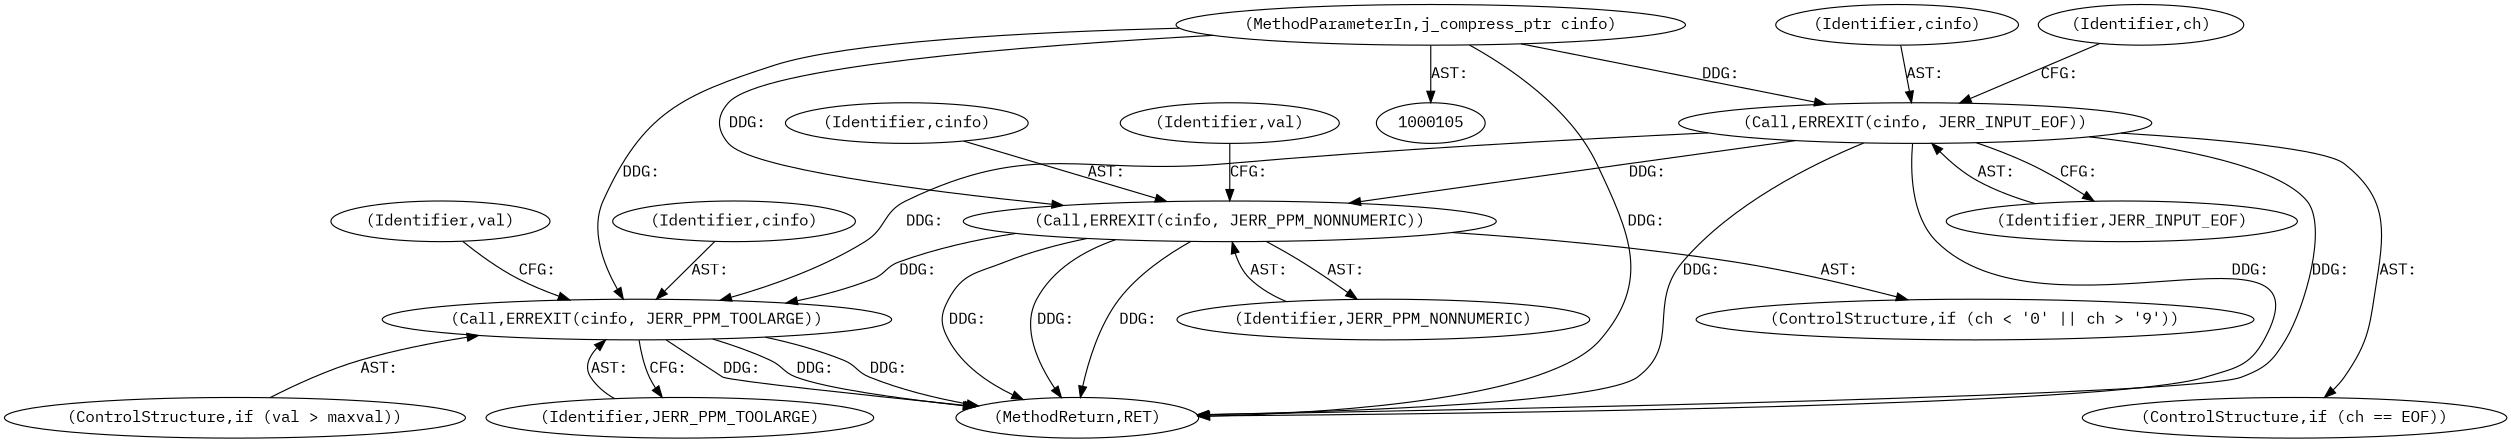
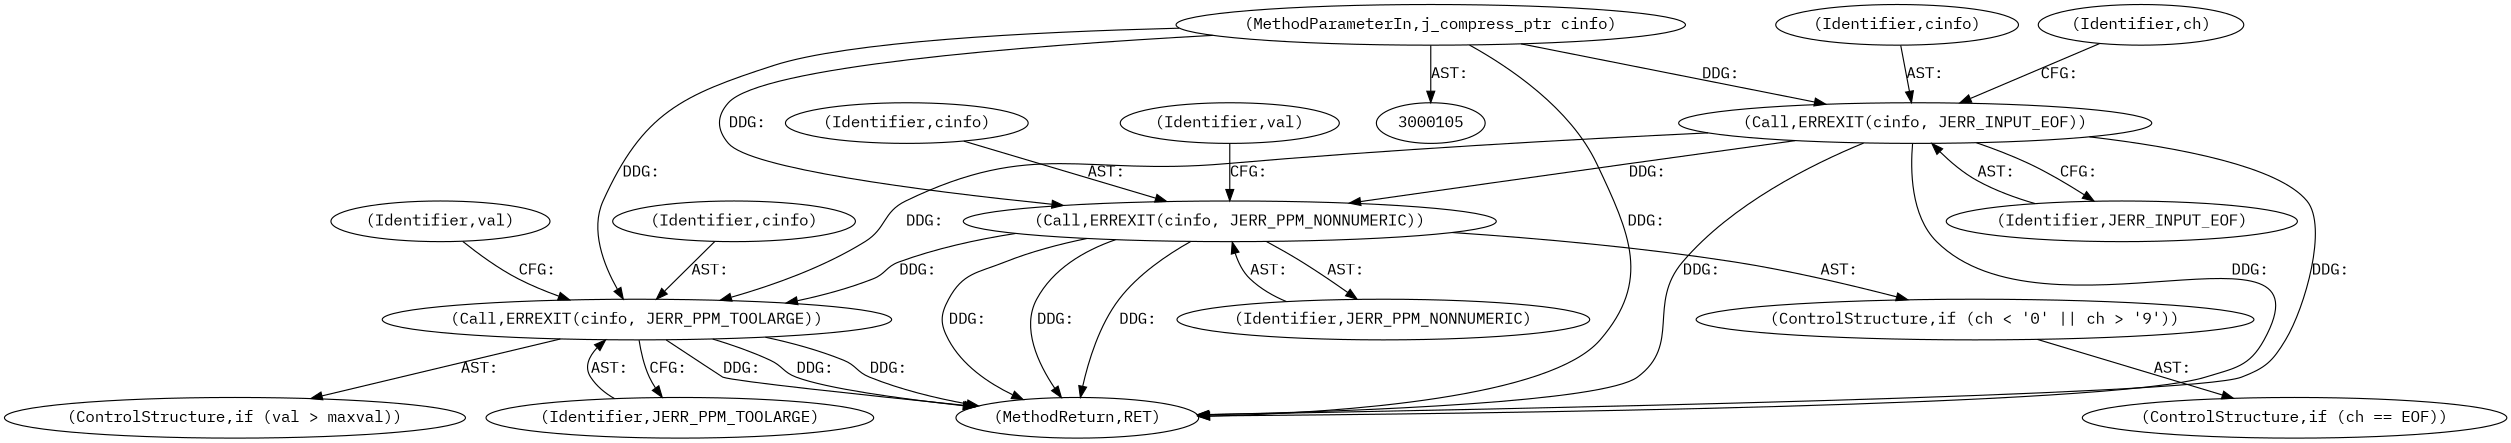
node "1000105": label "1000105" -> "3000105"
edge "(Call,ERREXIT(cinfo, JERR_INPUT_EOF))" -> "(ControlStructure,if (ch == EOF))": now "(ControlStructure,if (ch < '0' || ch > '9'))" -> "(ControlStructure,if (ch == EOF))"
edge "(ControlStructure,if (val > maxval))" -> "(Call,ERREXIT(cinfo, JERR_PPM_TOOLARGE))": reversed
